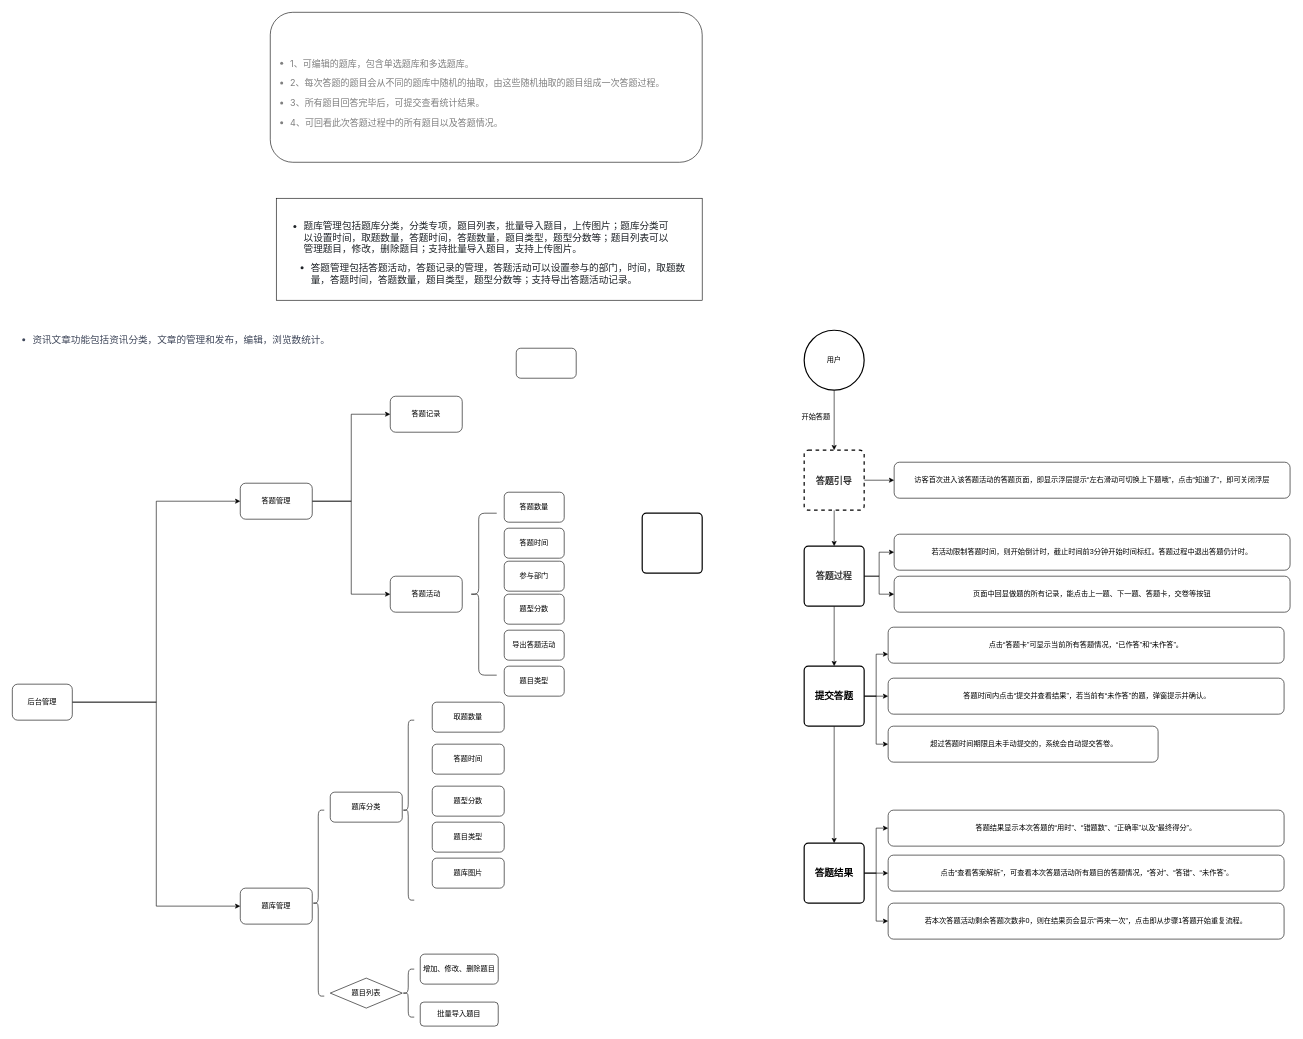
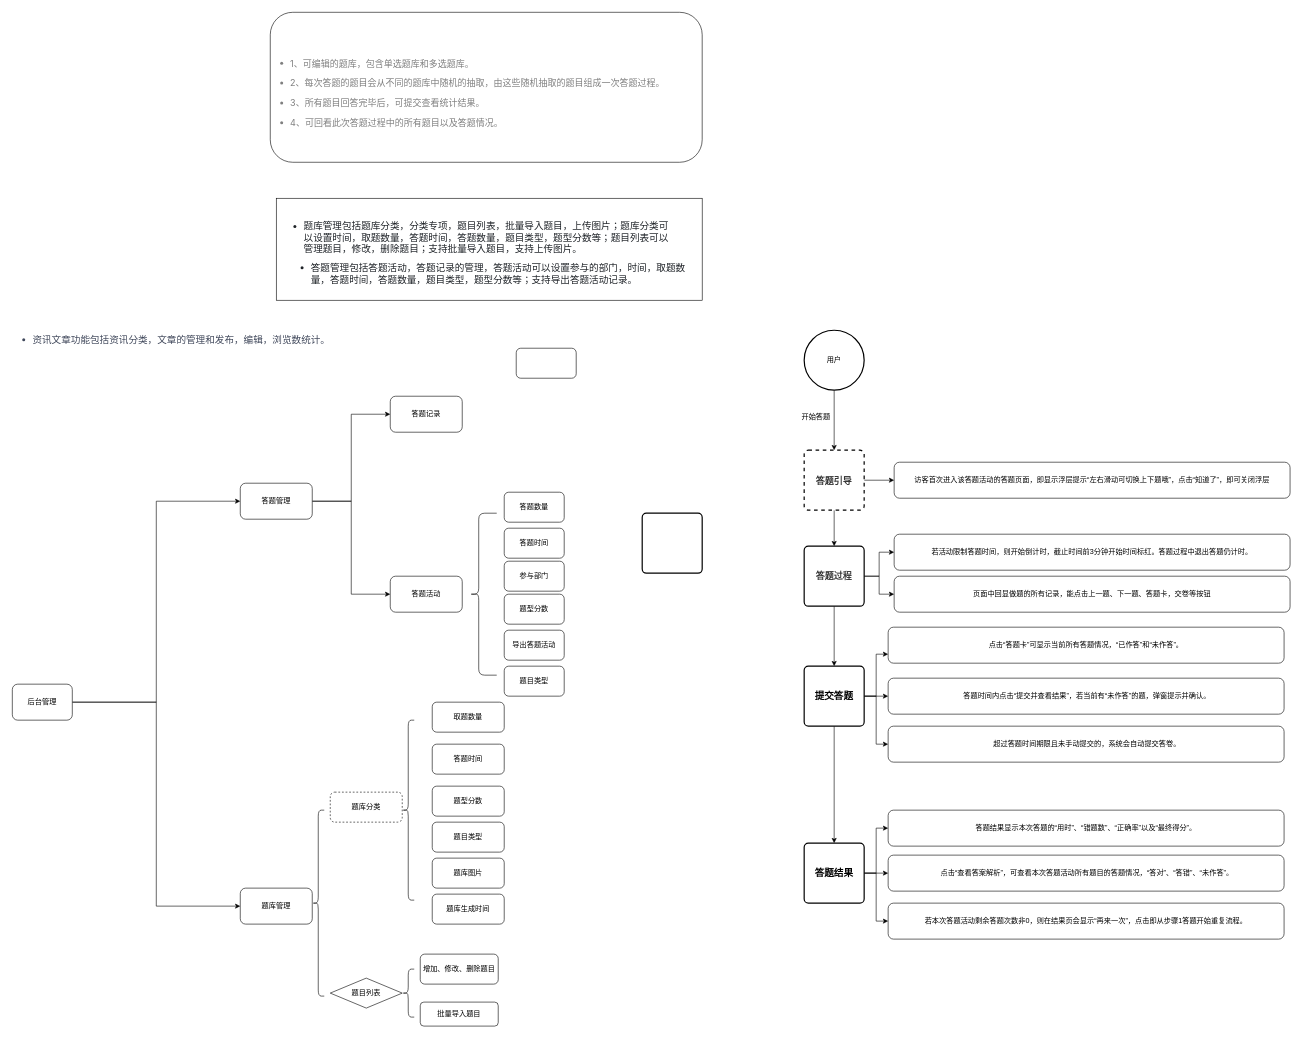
node "超过答题时间期限且未手动提交的，系统会自动提交答卷。": size 270x36 -> 396x36
node "题库分类": style solid -> dashed
node "题库生成时间": added
